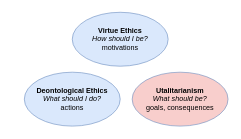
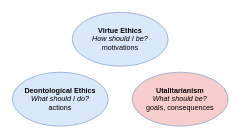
node "Deontological Ethics What should I do? actions": moved (72, 99) -> (60, 99)
